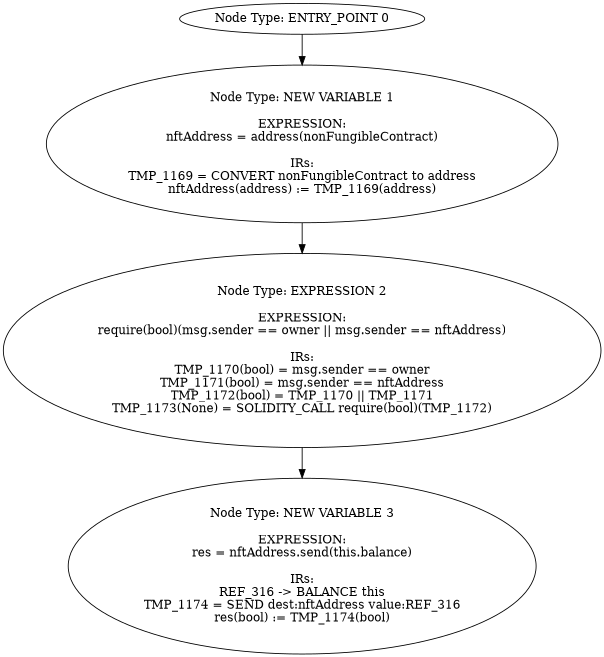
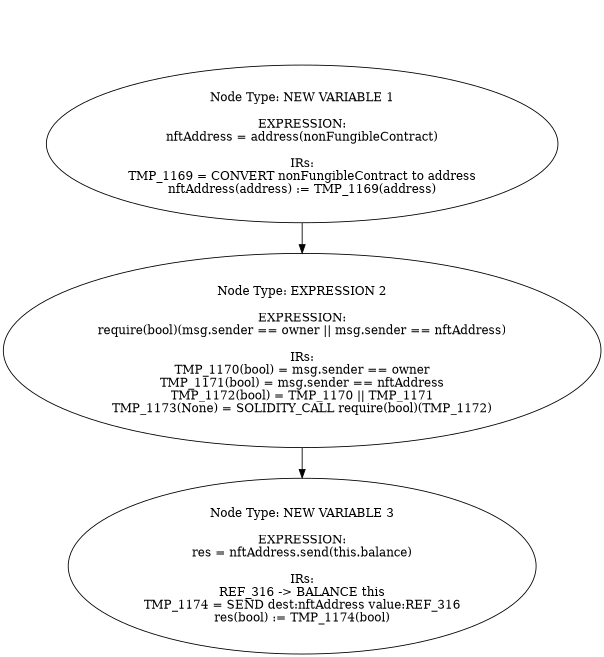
node "Node Type: ENTRY_POINT 0": removed
